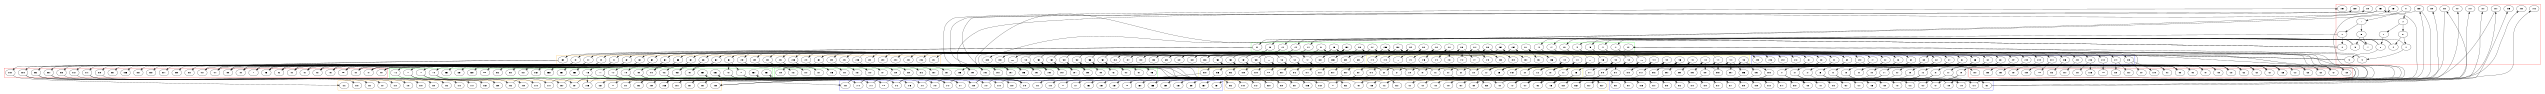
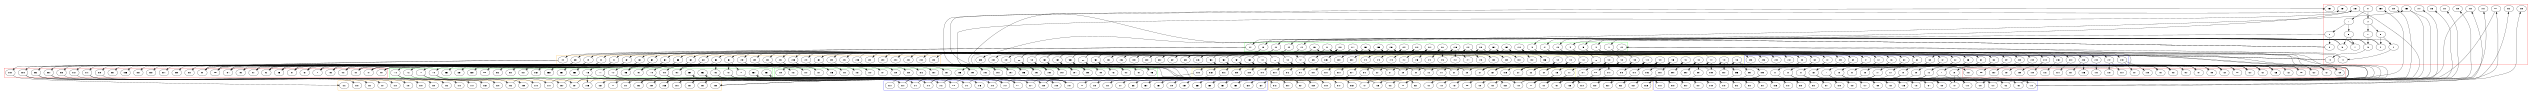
edge "114" -> "222": removed
